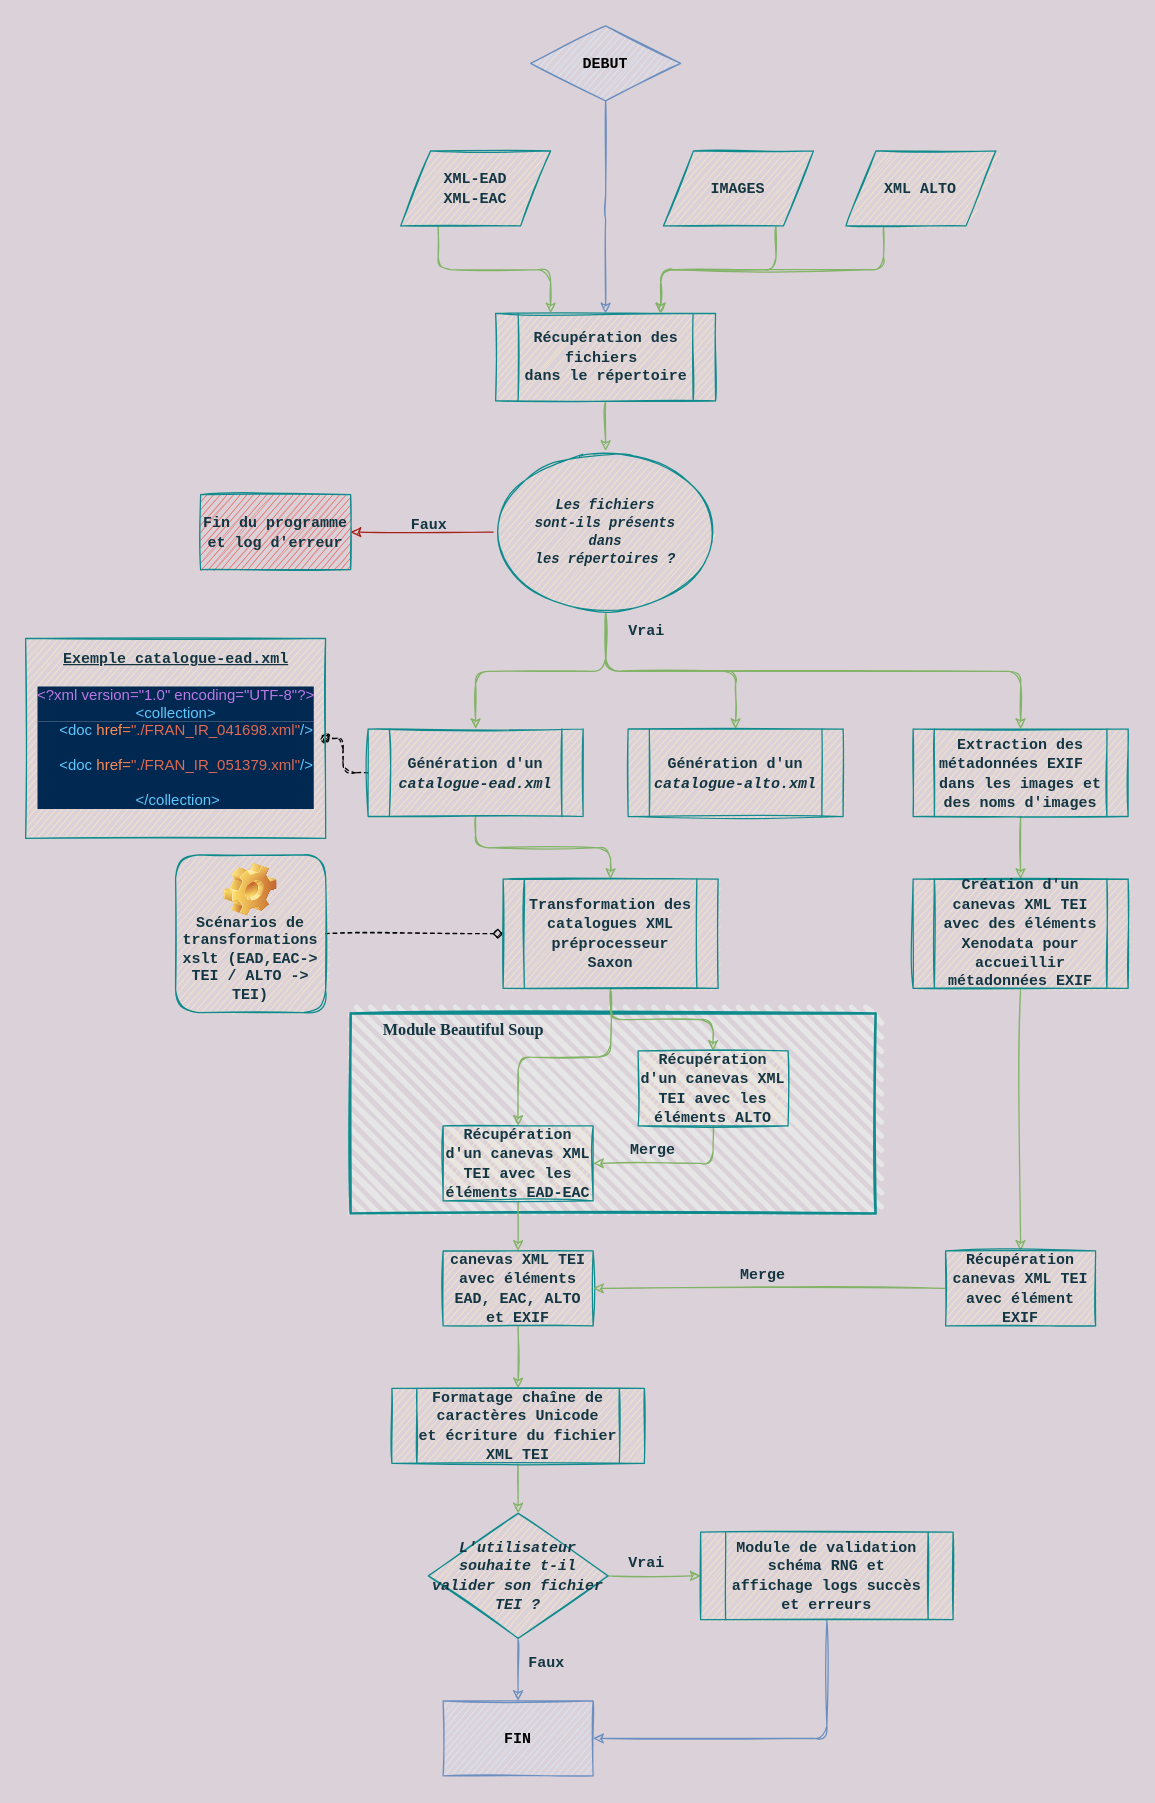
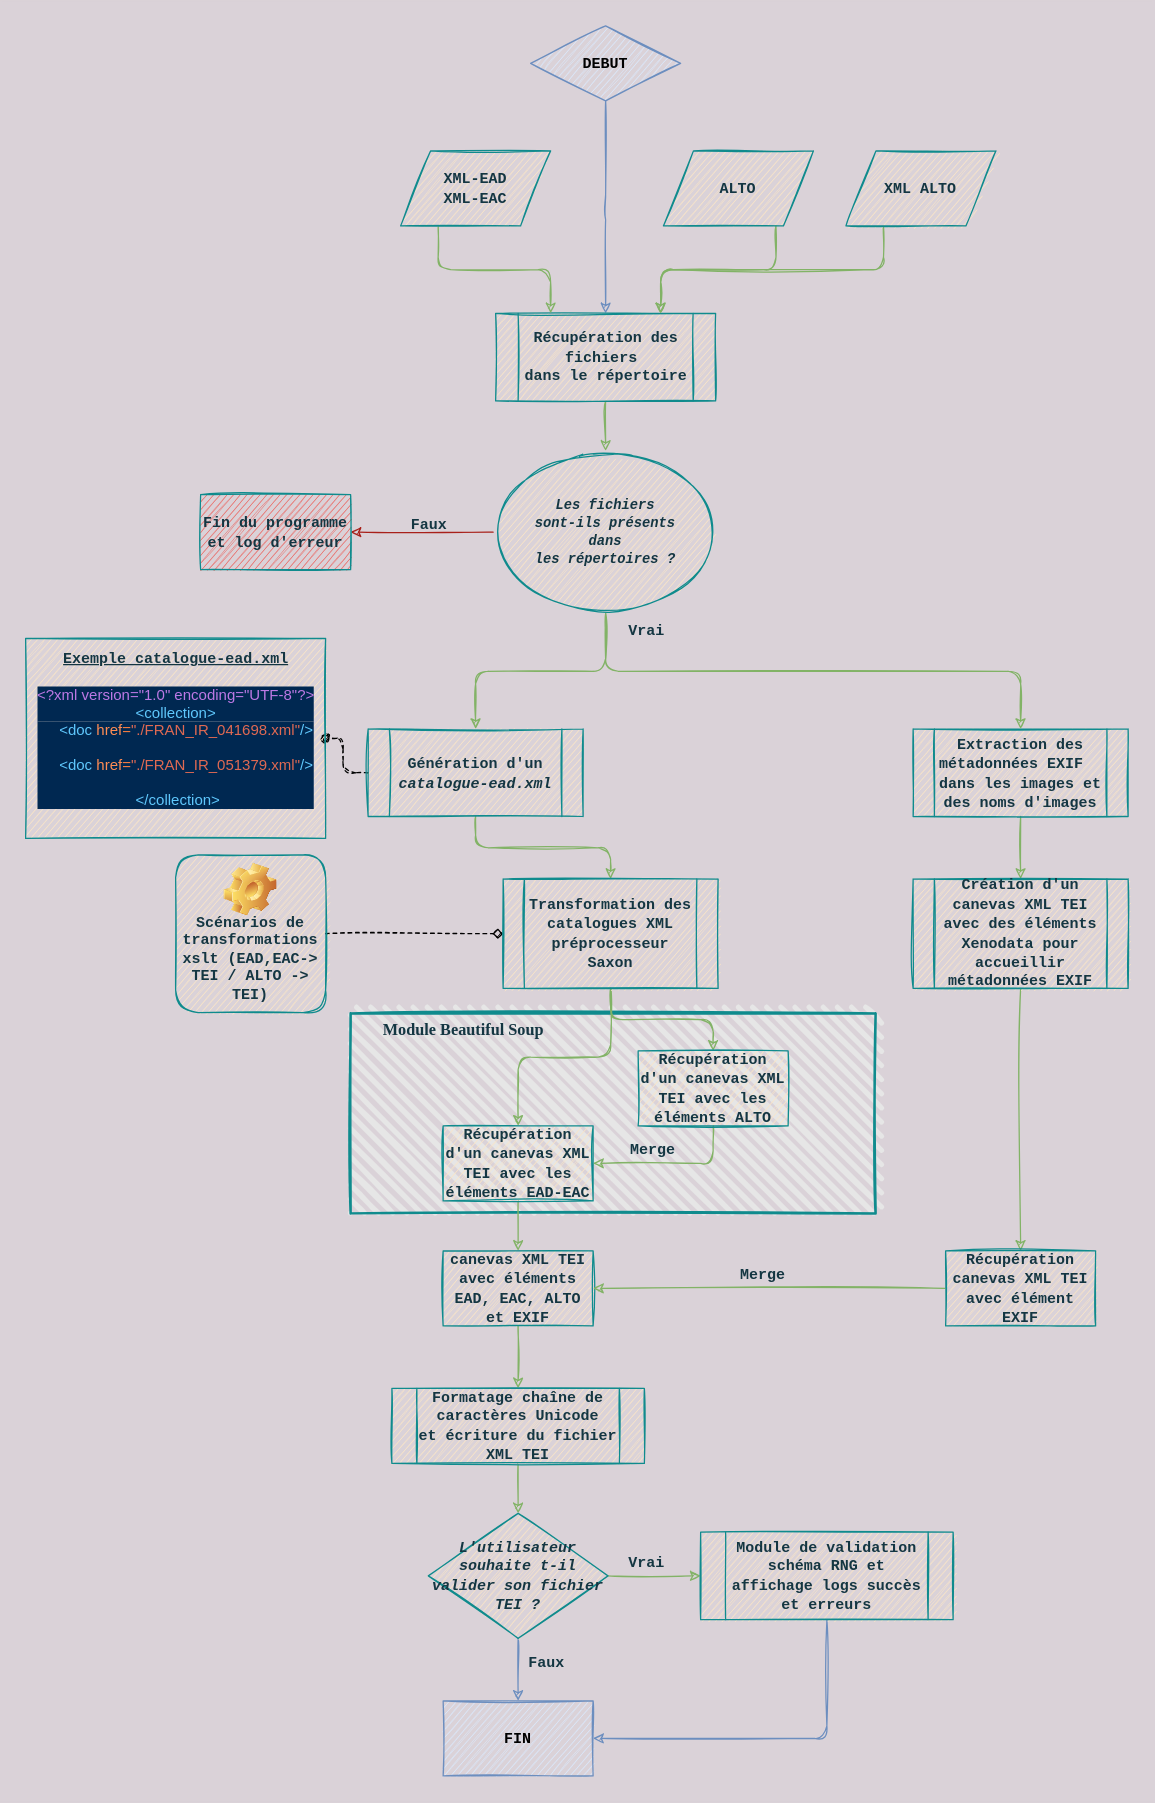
node "IMAGES": label "IMAGES" -> "ALTO"
edge "Les fichiers sont-ils présents dans les répertoires ?" -> "Génération d'un catalogue-alto.xml": removed
node "Génération d'un catalogue-alto.xml": removed
